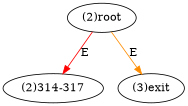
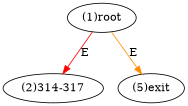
node "(2)root": label "(2)root" -> "(1)root"
node "(3)exit": label "(3)exit" -> "(5)exit"
